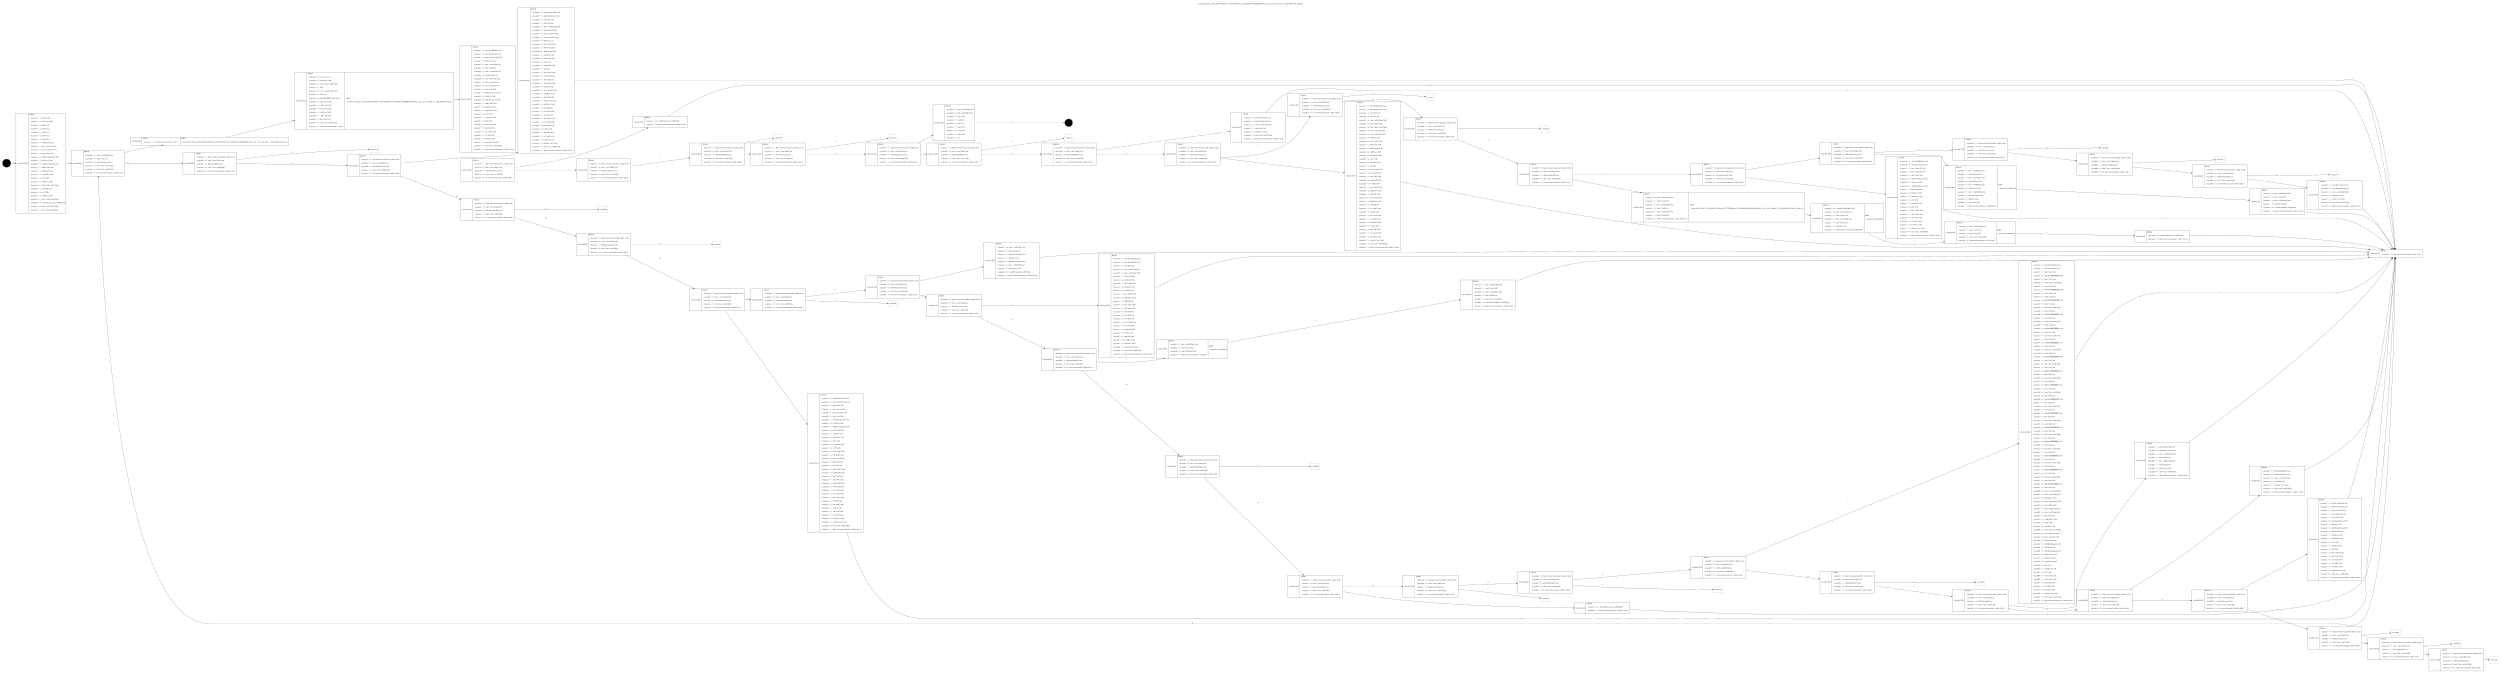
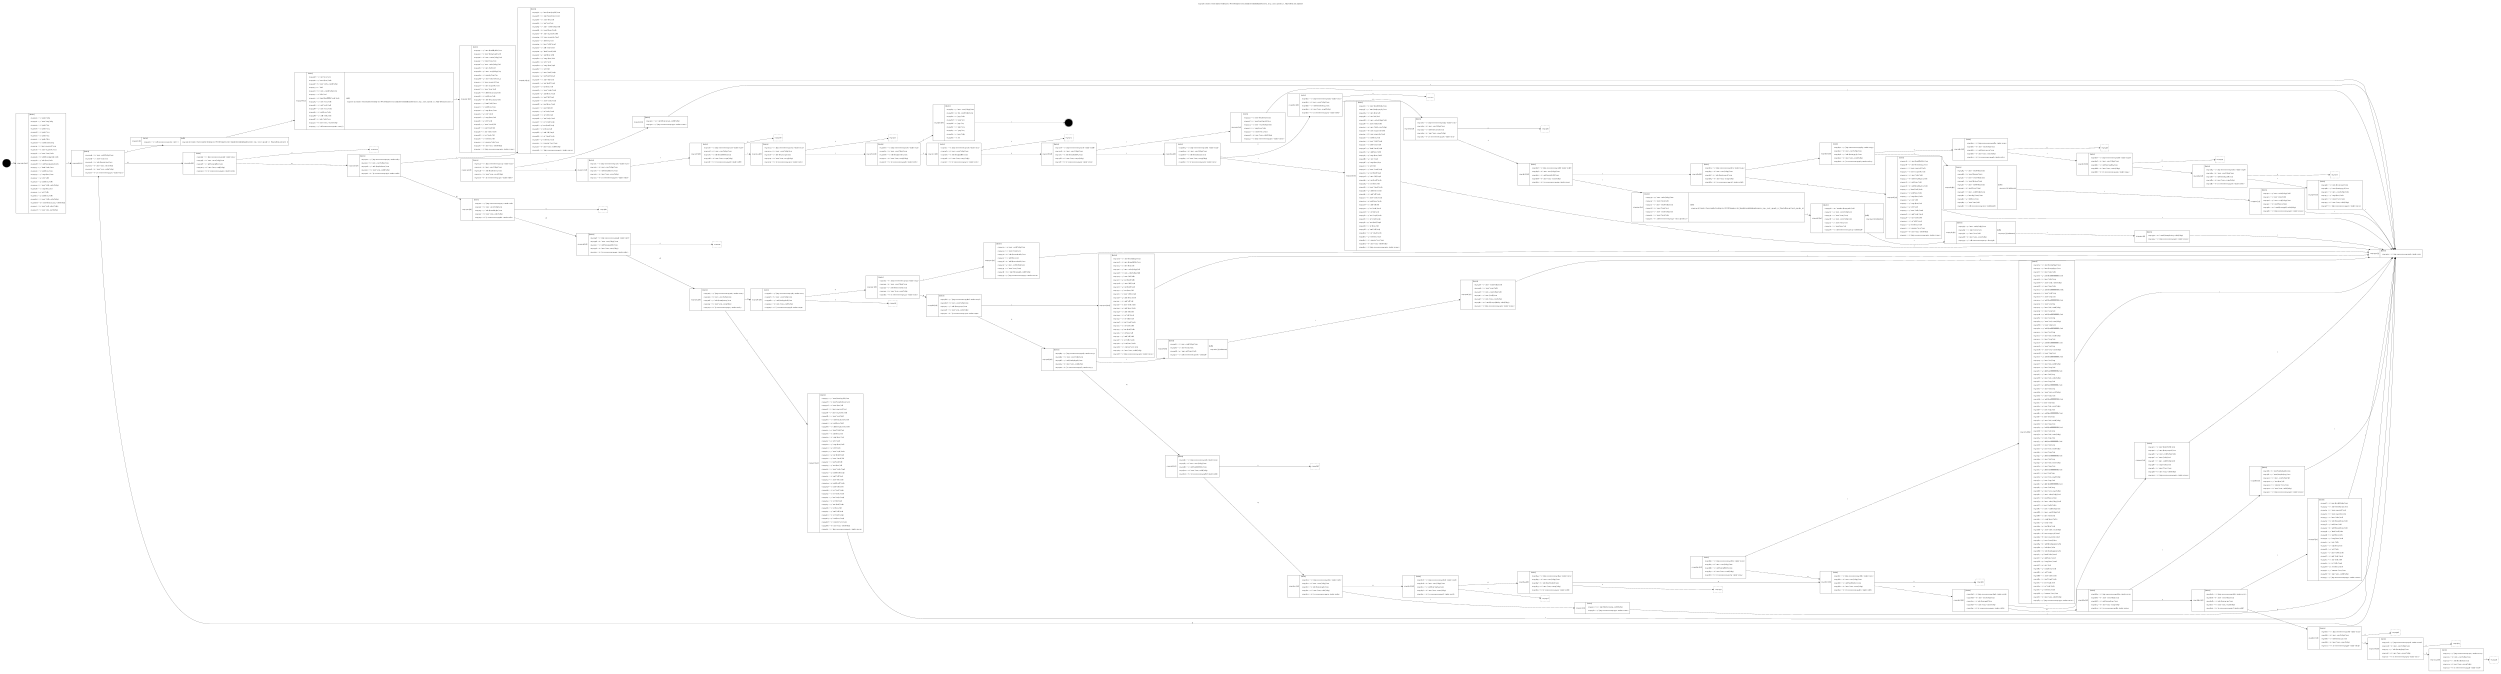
edge "0x403b44 [28]" -> "0x403b60 [28]": now "0x403b44 [28]" -> "0x403b7c [28]"
